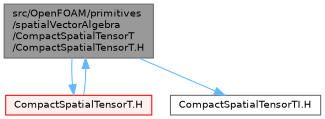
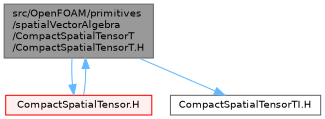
node "CompactSpatialTensorT.H": label "CompactSpatialTensorT.H" -> "CompactSpatialTensor.H"
